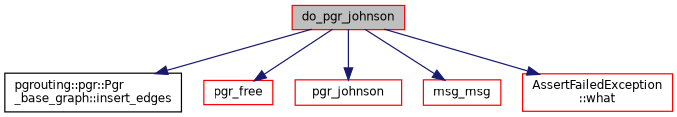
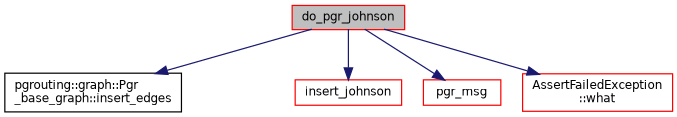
node "pgrouting::pgr::Pgr _base_graph::insert_edges": label "pgrouting::pgr::Pgr _base_graph::insert_edges" -> "pgrouting::graph::Pgr _base_graph::insert_edges"
node "pgr_free": removed
node "pgr_johnson": label "pgr_johnson" -> "insert_johnson"
node "msg_msg": label "msg_msg" -> "pgr_msg"
